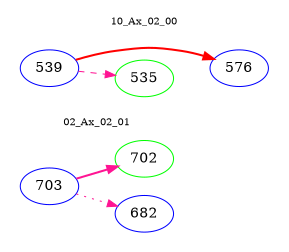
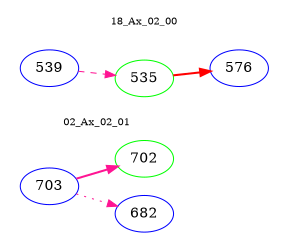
cluster "10_Ax_02_00": label "10_Ax_02_00" -> "18_Ax_02_00"
edge "539" -> "576": now "535" -> "576"
